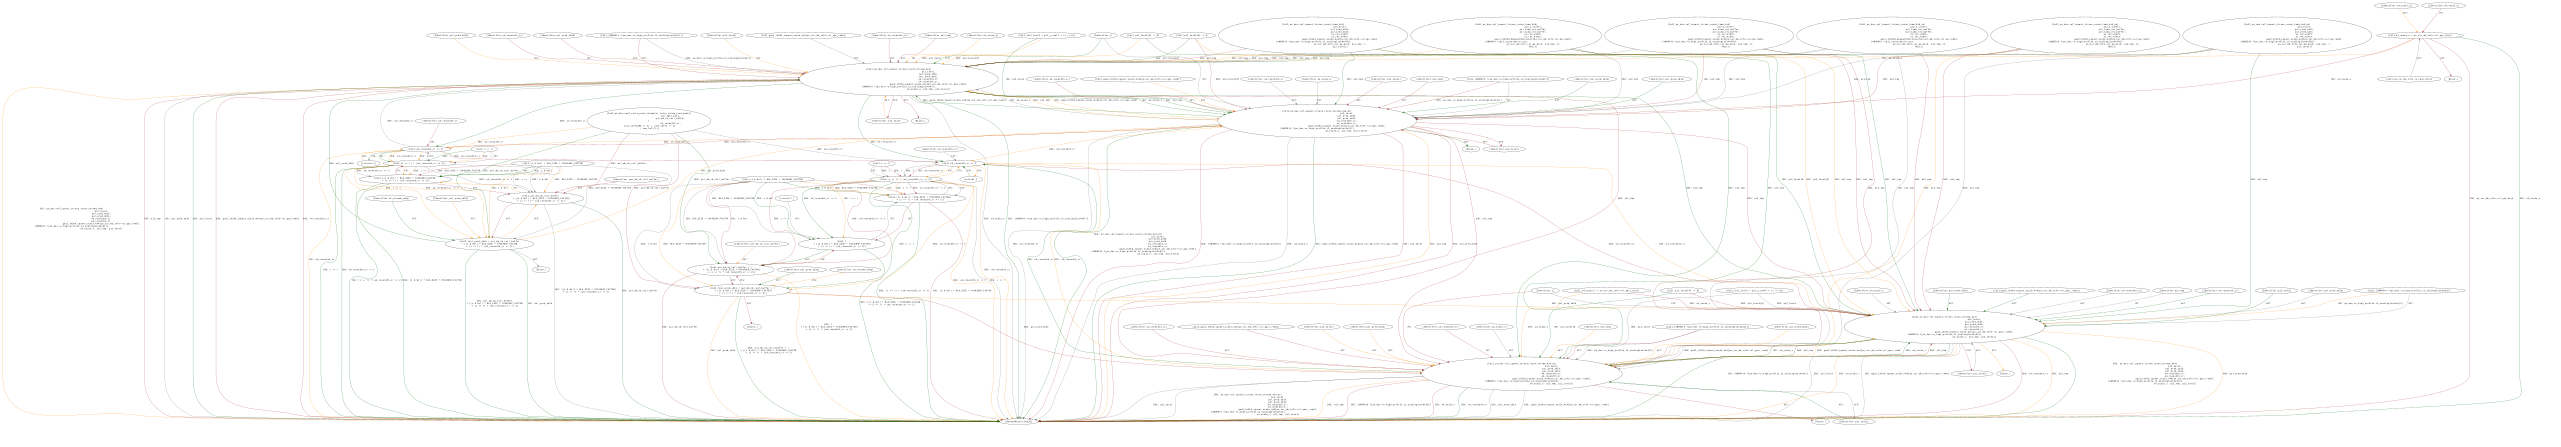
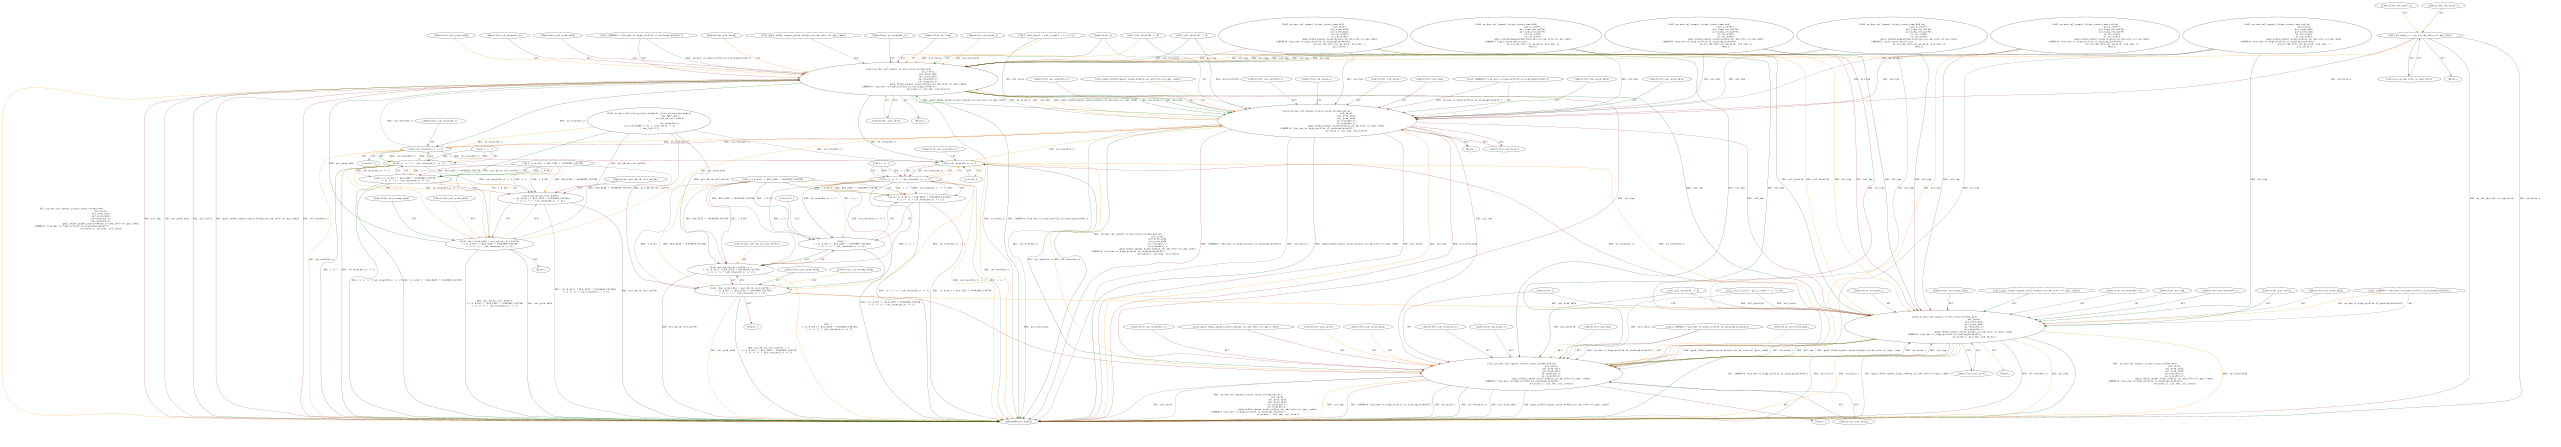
edge "(Call,u4_scale_u = ps_cur_mb_info->u1_qpc_div6)" -> "(Call,ps_cur_mb_info->u1_qpc_div6)": added, label "CFG:"
node "(Call,u4_scale_v = ps_cur_mb_info->u1_qpcr_div6)": removed
